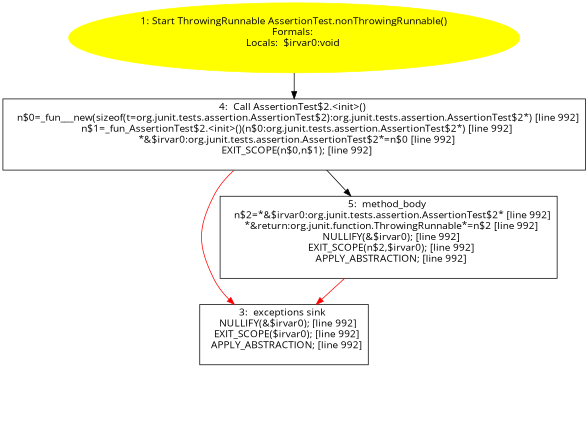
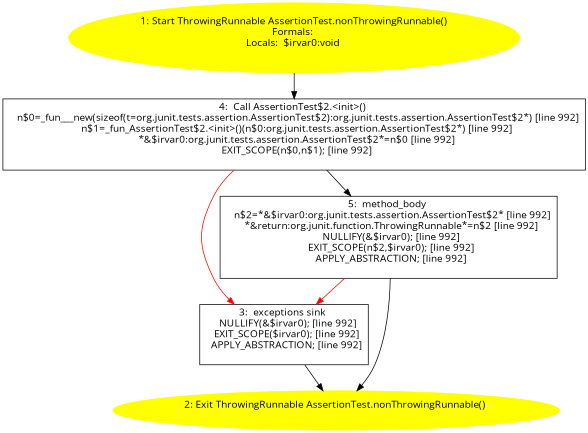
node "2: Exit ThrowingRunnable AssertionTest.nonThrowingRunnable()": added
